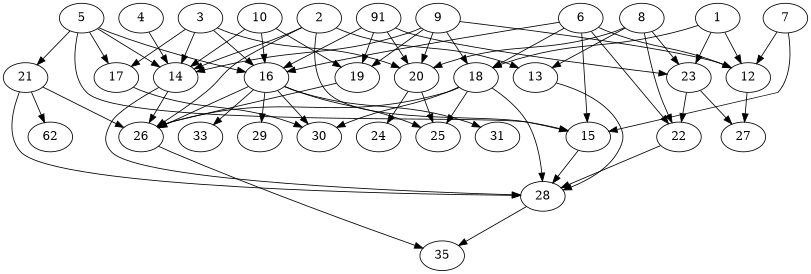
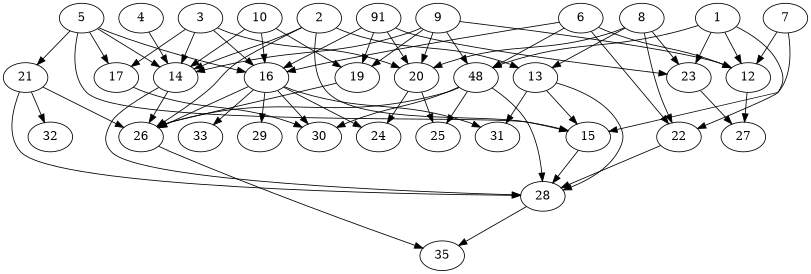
edge "6" -> "15": now "13" -> "15"
node "18": label "18" -> "48"
edge "13" -> "31": added
edge "23" -> "22": now "1" -> "22"
edge "16" -> "25": now "16" -> "24"
node "62": label "62" -> "32"
